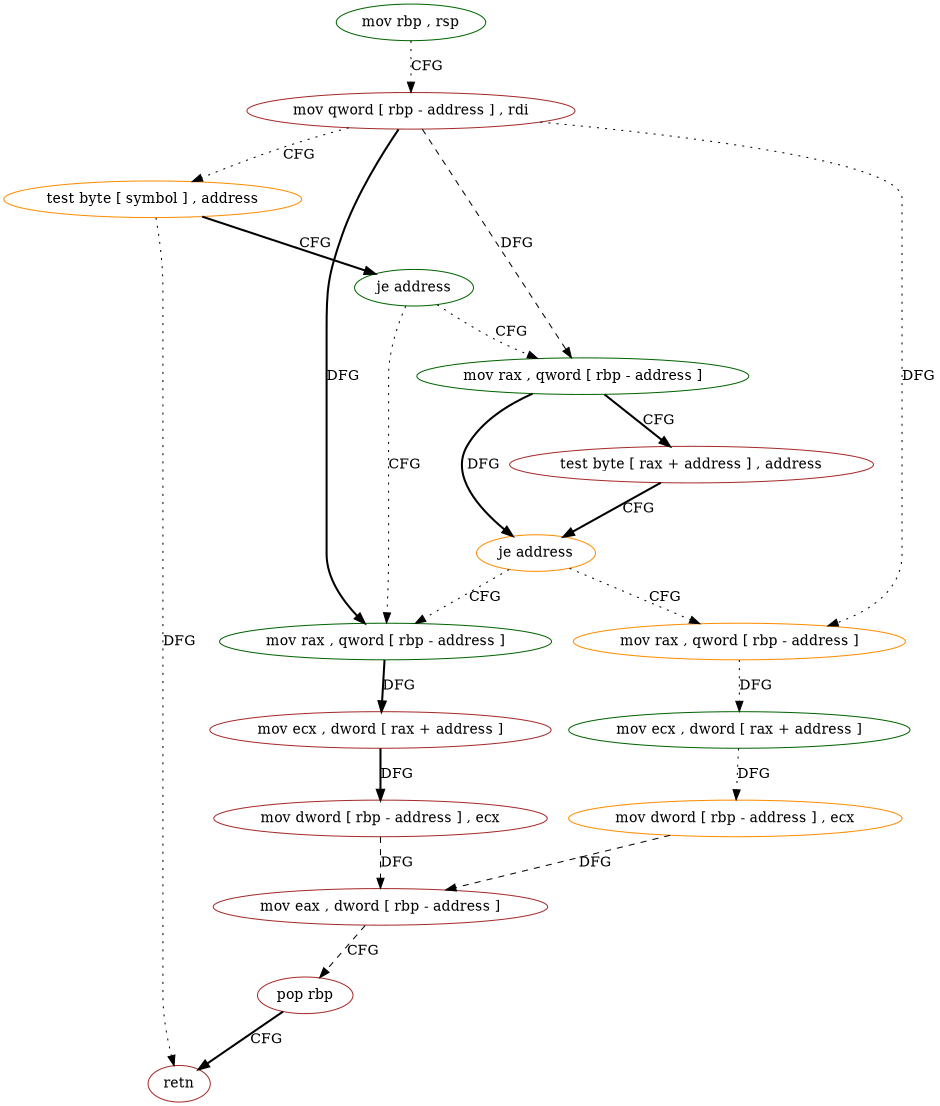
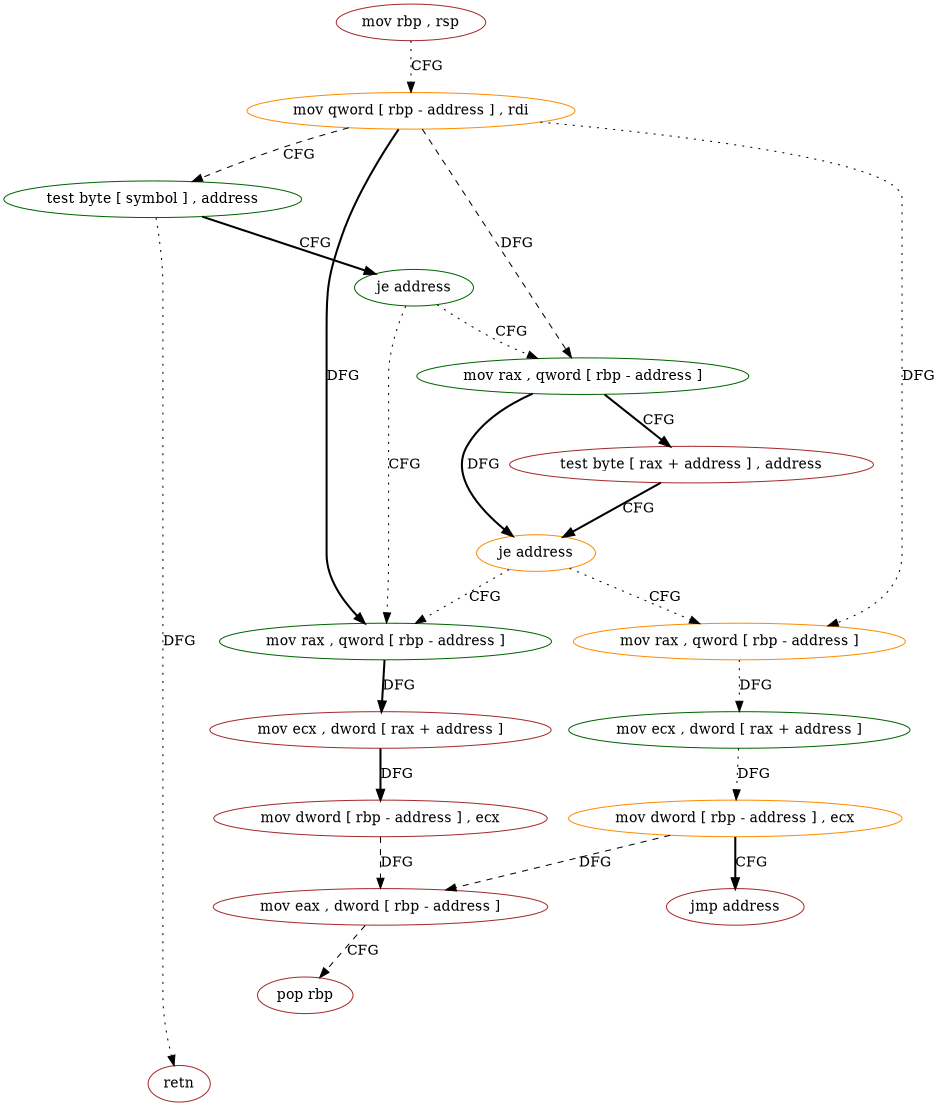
node "mov rbp , rsp": color darkgreen -> brown
node "mov qword [ rbp - address ] , rdi": color brown -> darkorange
edge "mov qword [ rbp - address ] , rdi" -> "test byte [ symbol ] , address": style dotted -> dashed
node "test byte [ symbol ] , address": color darkorange -> darkgreen
node "jmp address": added
edge "pop rbp" -> "retn": removed, label "CFG"
